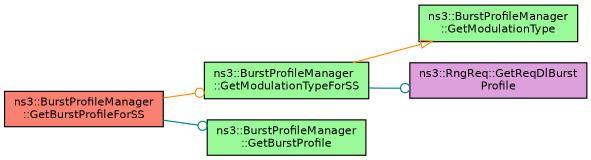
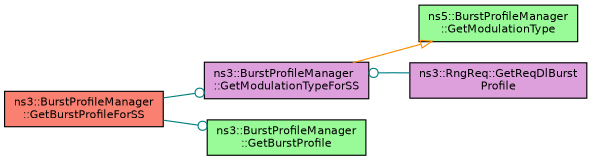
node "ns3::BurstProfileManager ::GetModulationType": label "ns3::BurstProfileManager ::GetModulationType" -> "ns5::BurstProfileManager ::GetModulationType"
node "ns3::BurstProfileManager ::GetModulationTypeForSS": fillcolor palegreen -> plum
edge "ns3::BurstProfileManager ::GetModulationTypeForSS" -> "ns3::RngReq::GetReqDlBurst Profile": reversed
edge "ns3::BurstProfileManager ::GetBurstProfileForSS" -> "ns3::BurstProfileManager ::GetModulationTypeForSS": color darkorange -> teal
